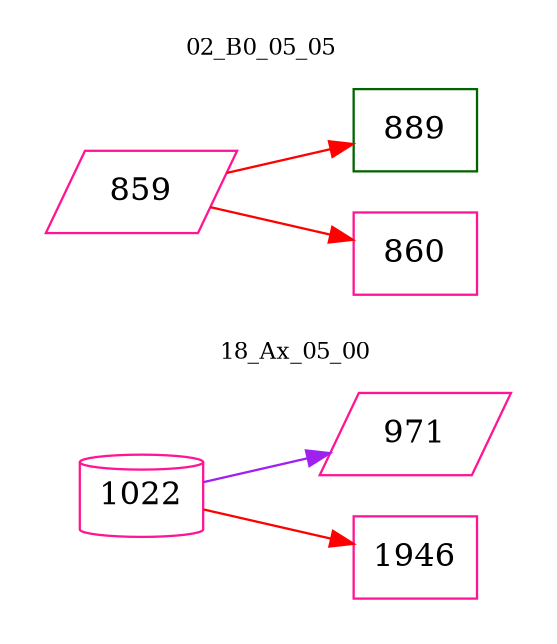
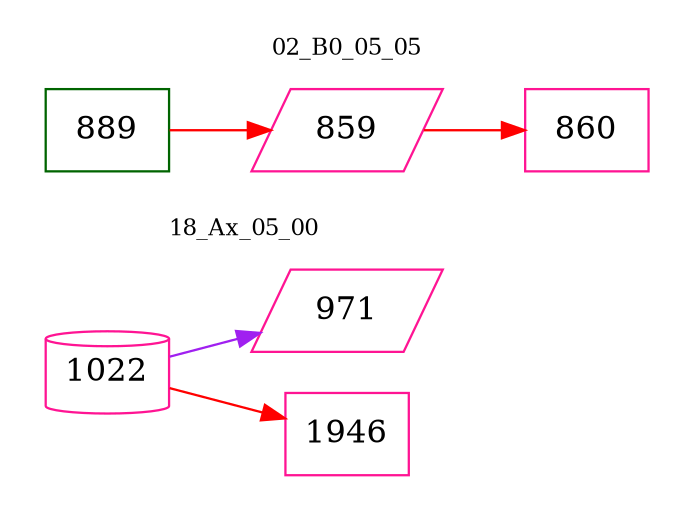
edge "859" -> "889": reversed
